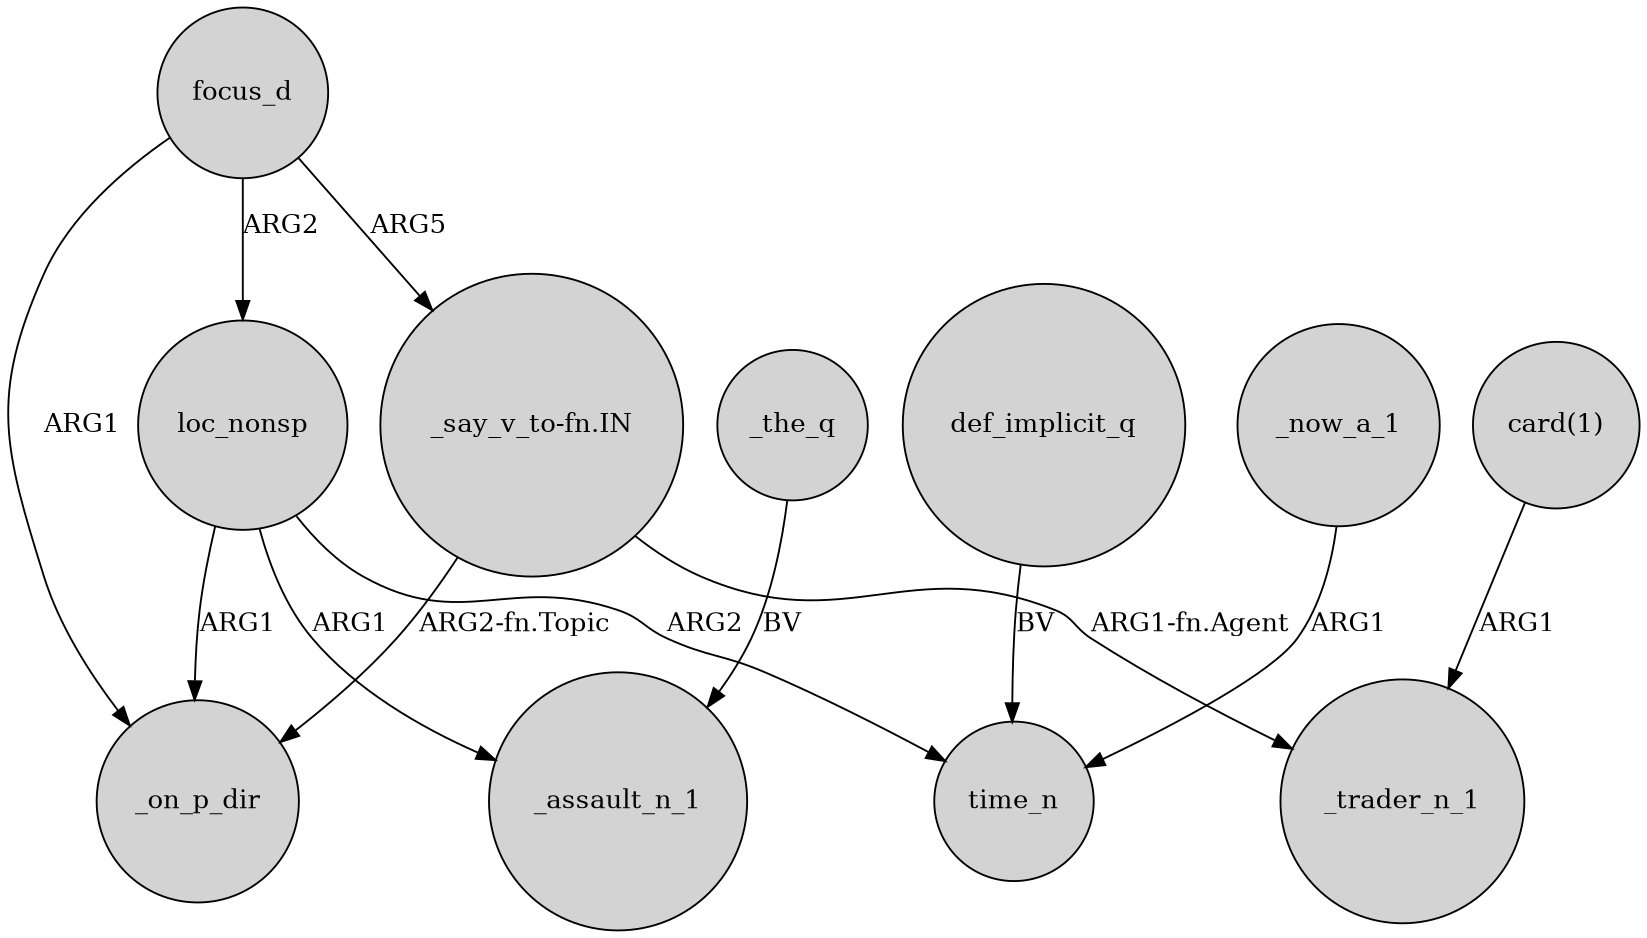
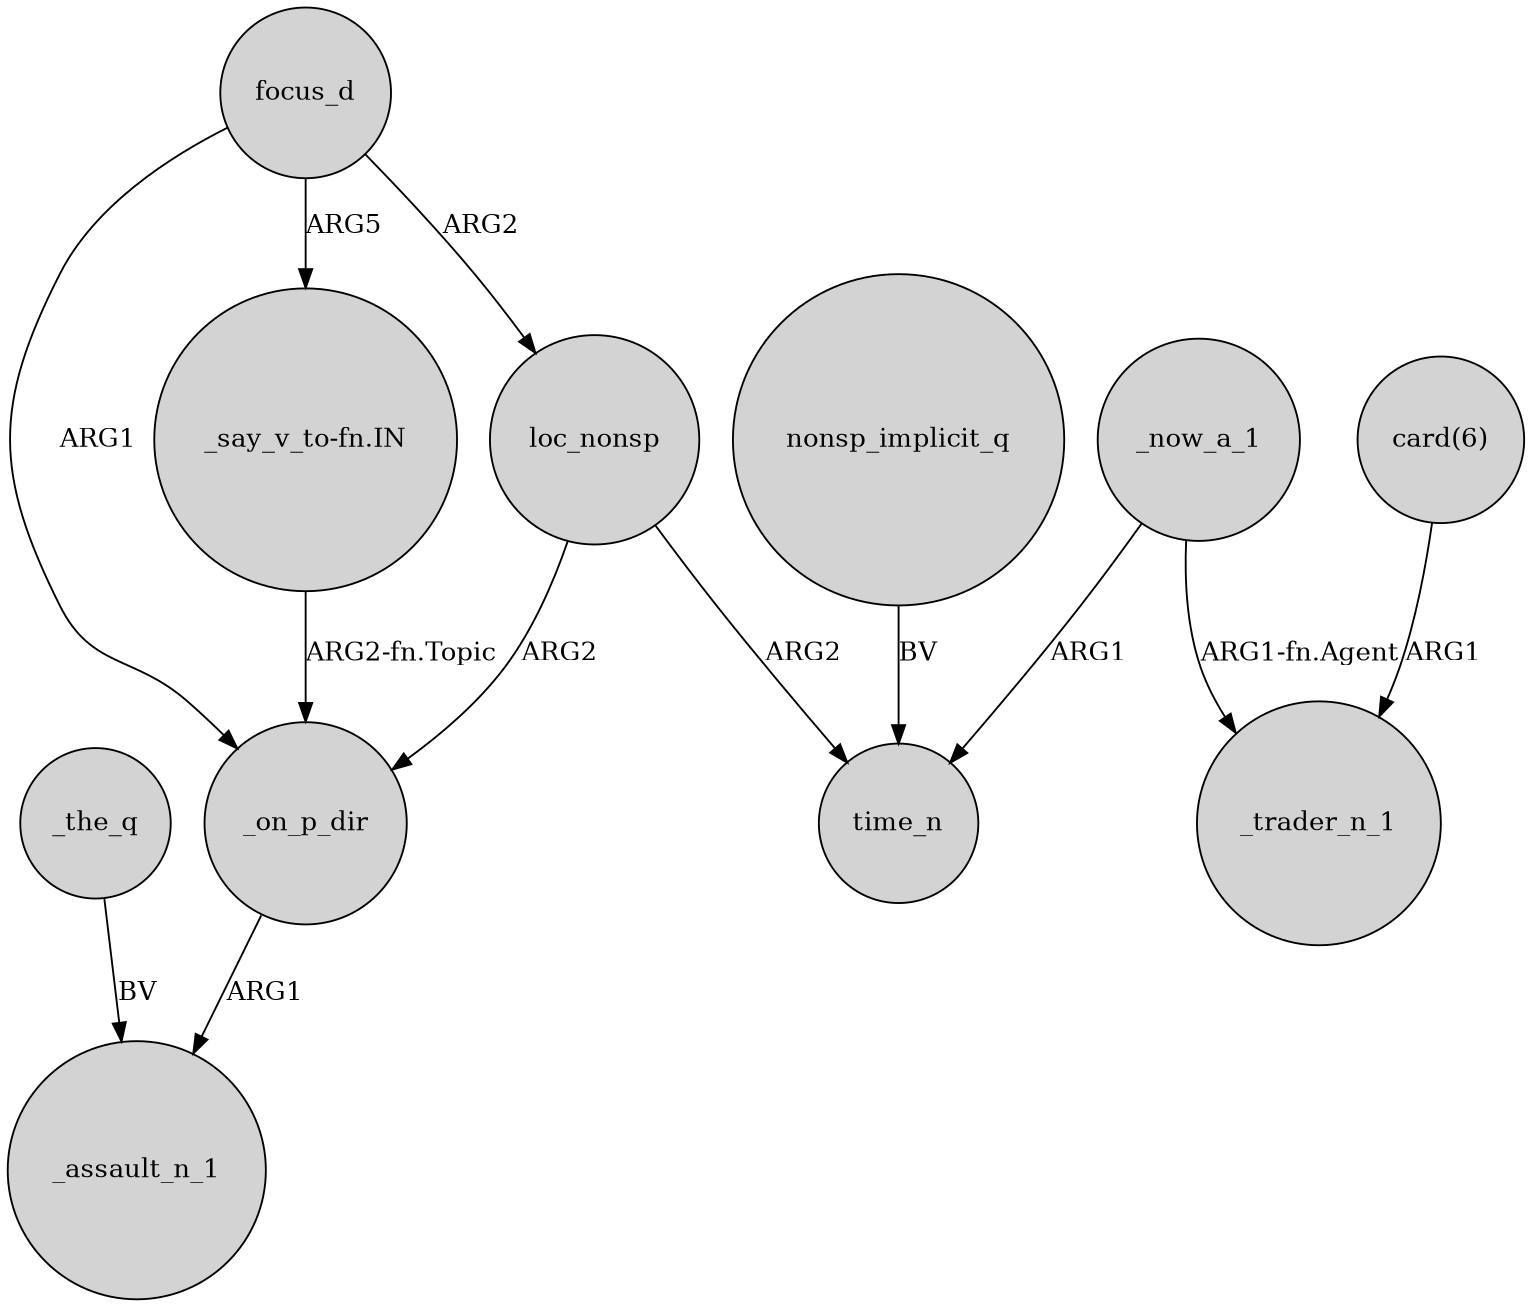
node "def_implicit_q": label "def_implicit_q" -> "nonsp_implicit_q"
node "card(1)": label "card(1)" -> "card(6)"
edge "_say_v_to-fn.IN" -> "_trader_n_1": now "_now_a_1" -> "_trader_n_1"
edge "loc_nonsp" -> "_on_p_dir": label "ARG1" -> "ARG2"
edge "loc_nonsp" -> "_assault_n_1": now "_on_p_dir" -> "_assault_n_1"
